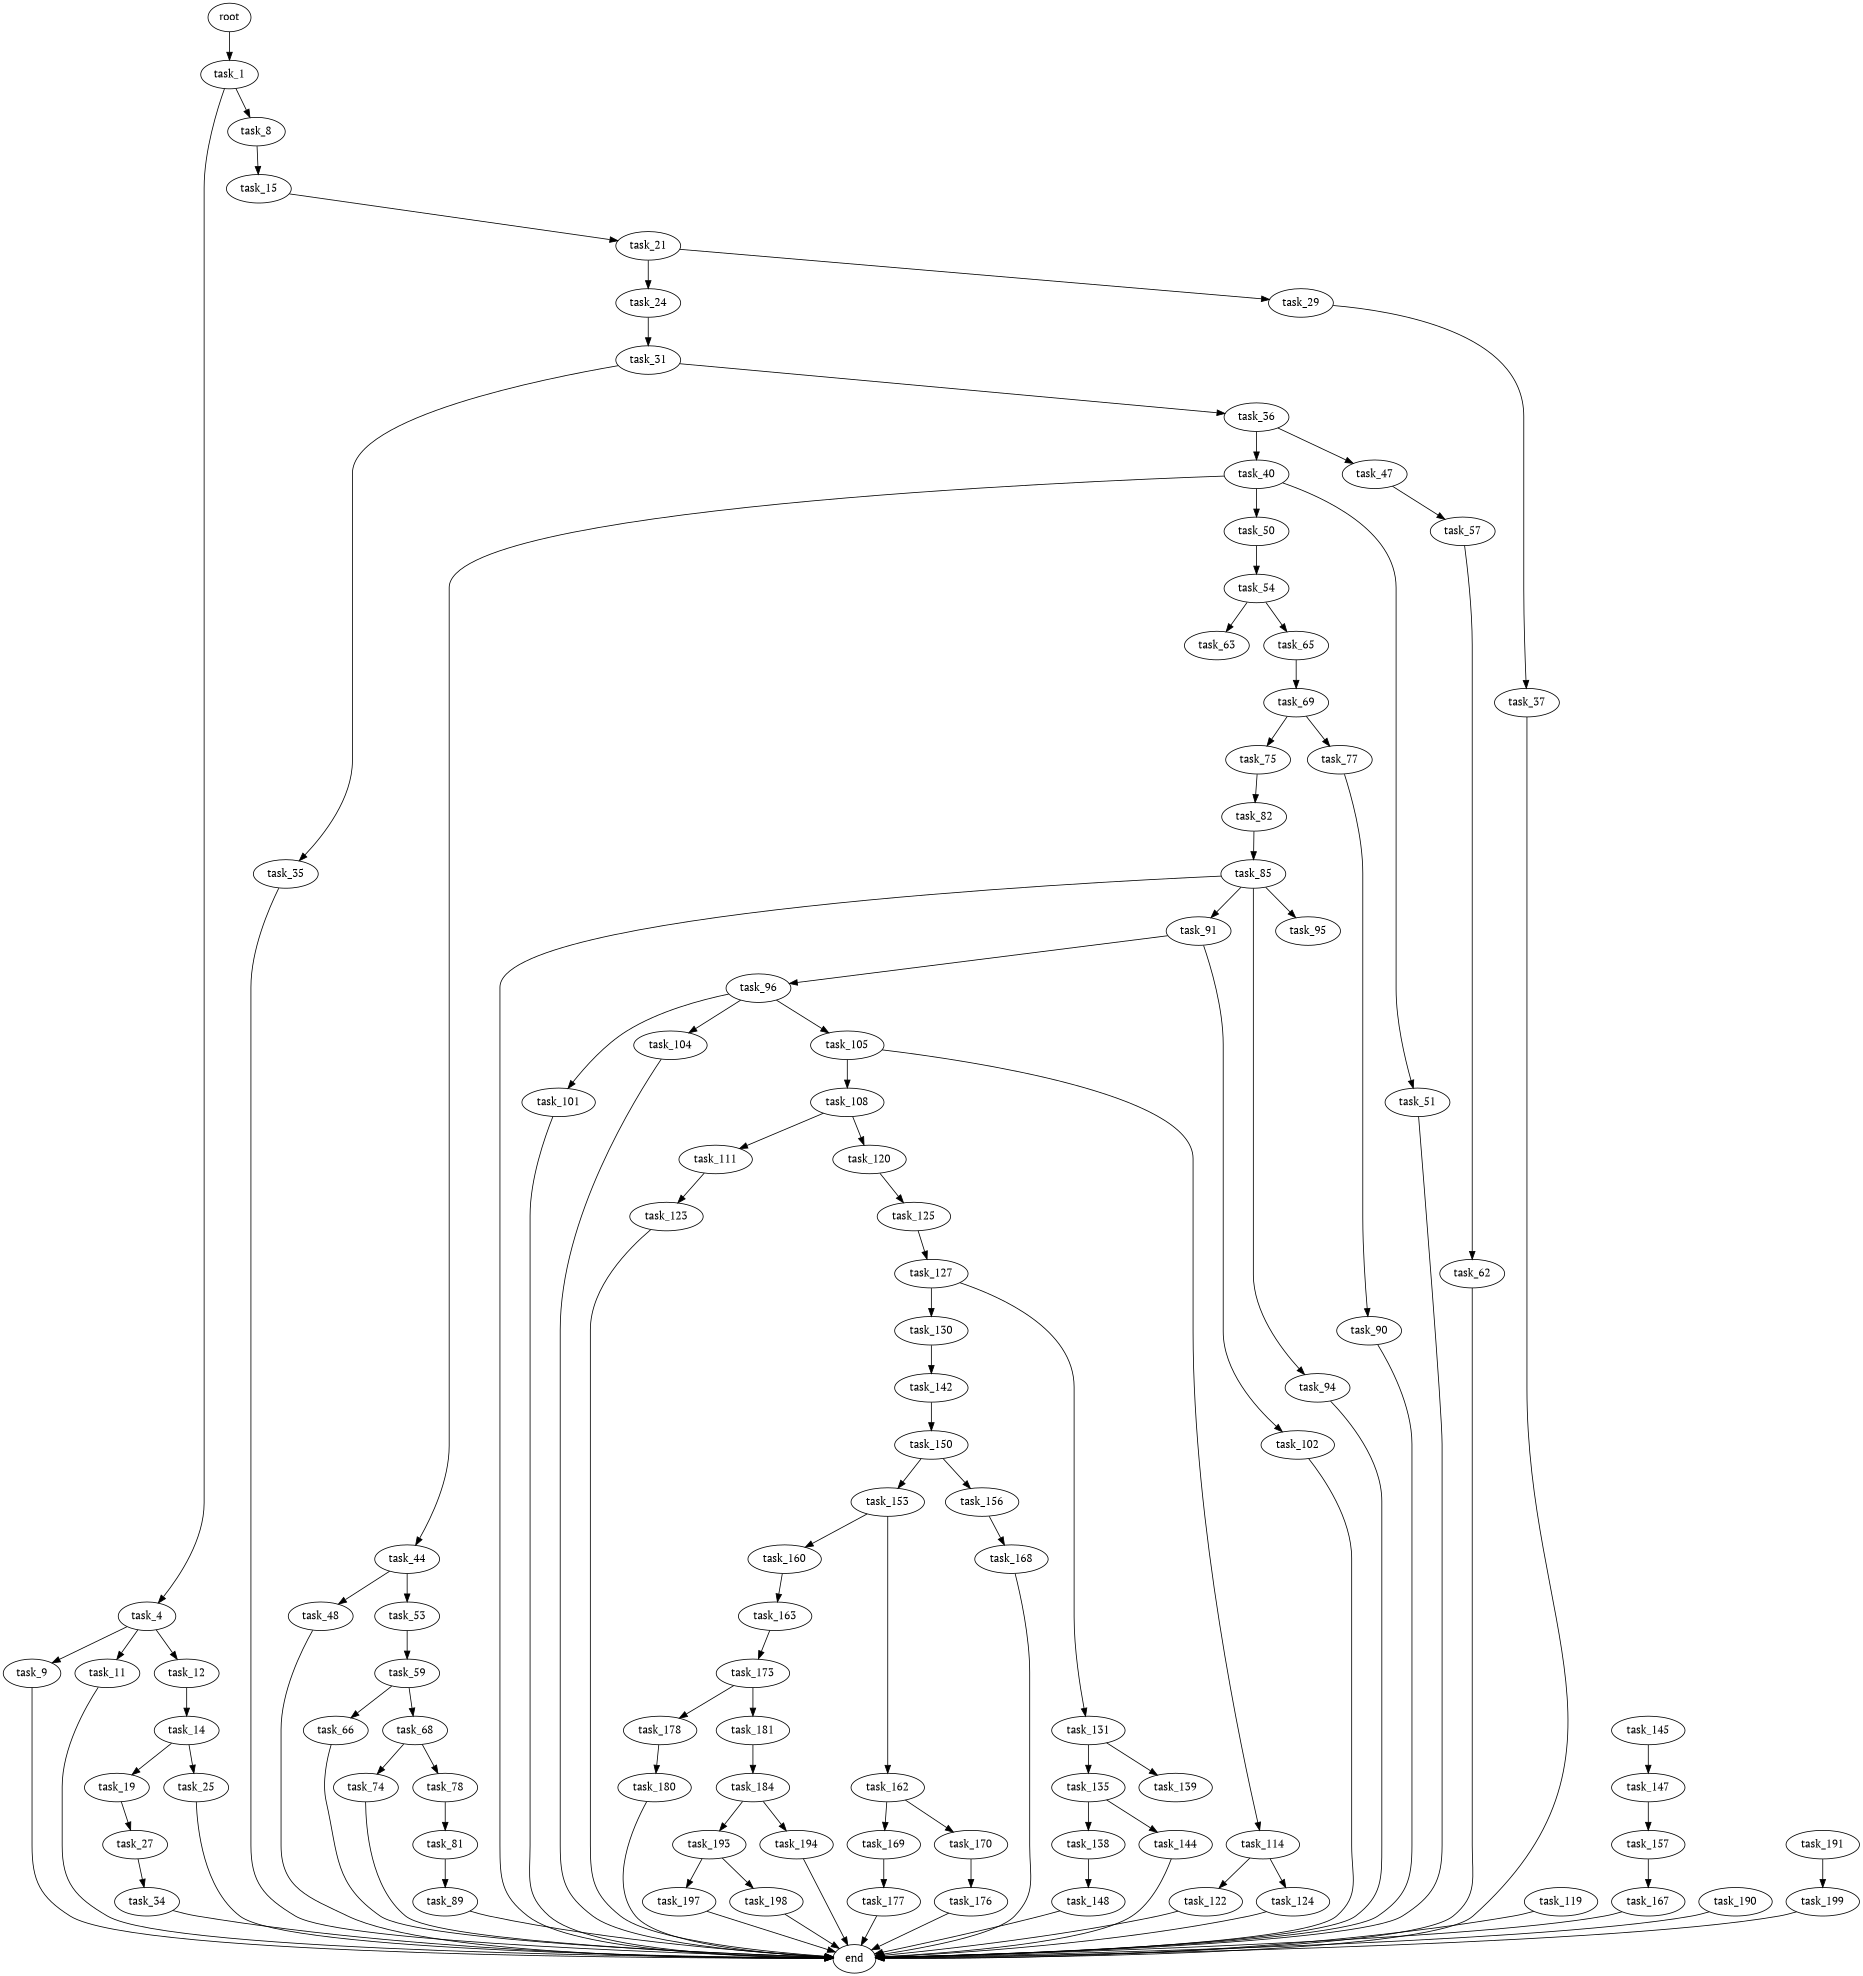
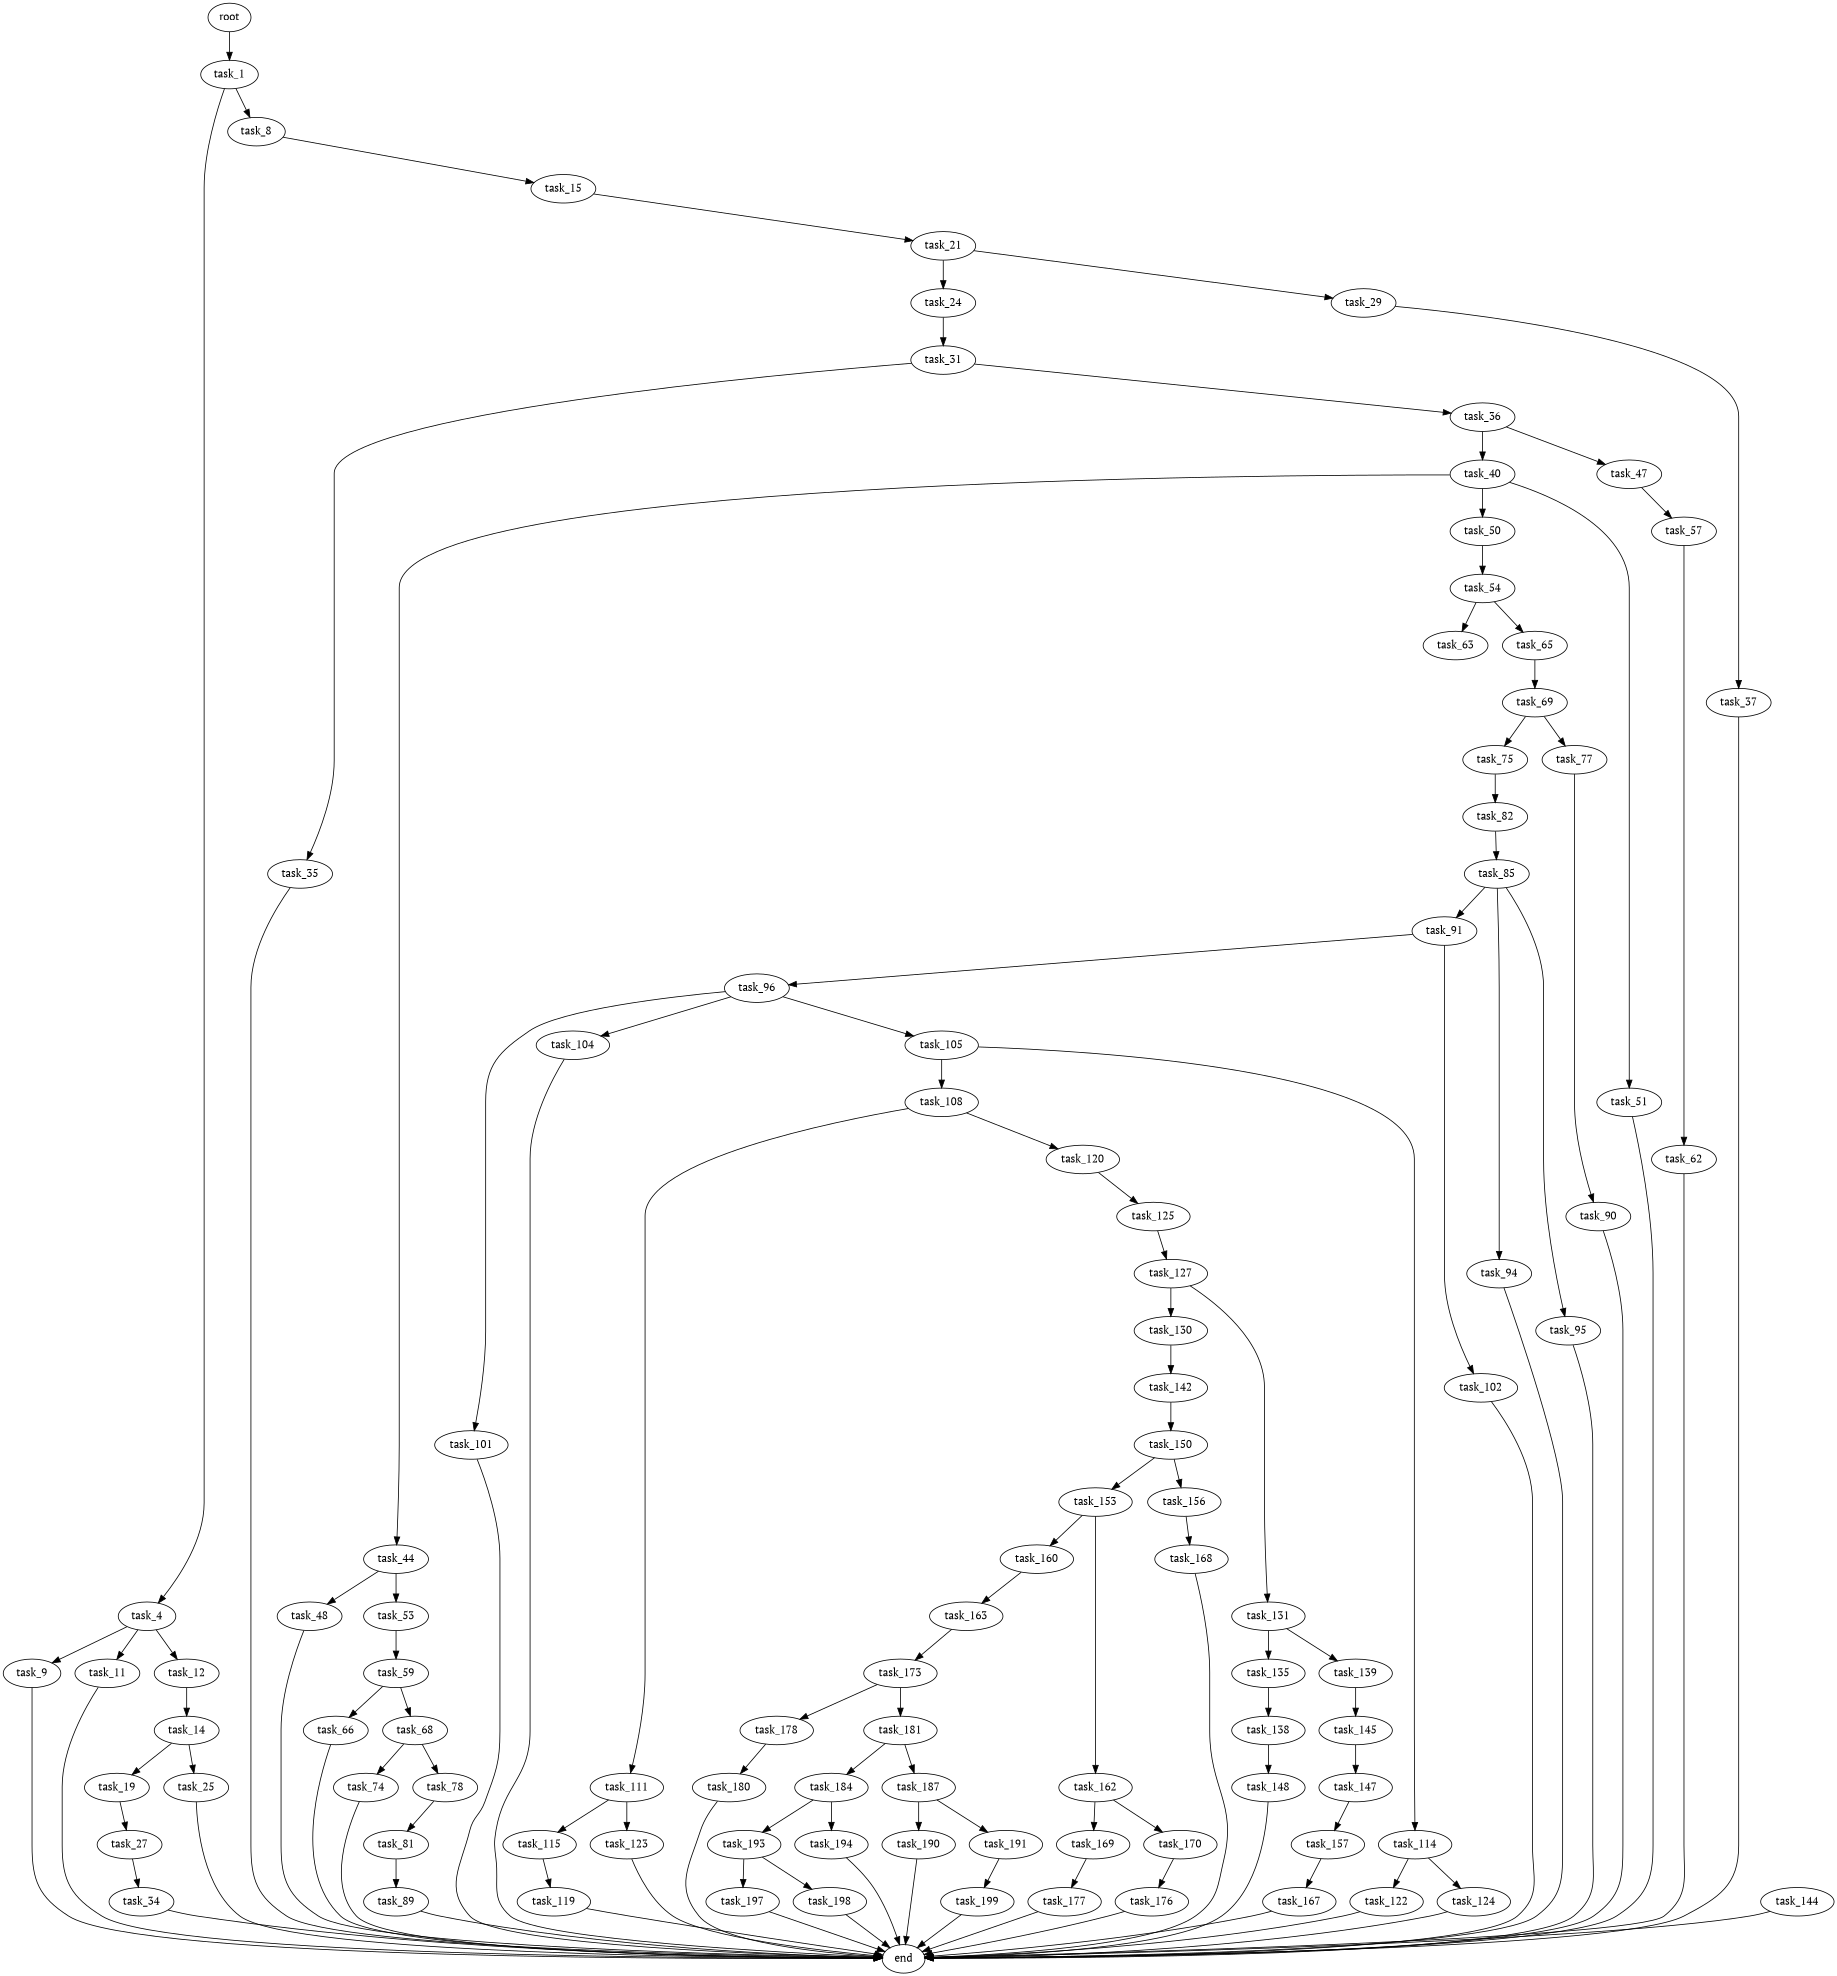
edge "task_85" -> "end": now "task_95" -> "end"
edge "task_139" -> "task_145": added
node "task_187": added
edge "task_135" -> "task_144": removed
node "task_115": added
